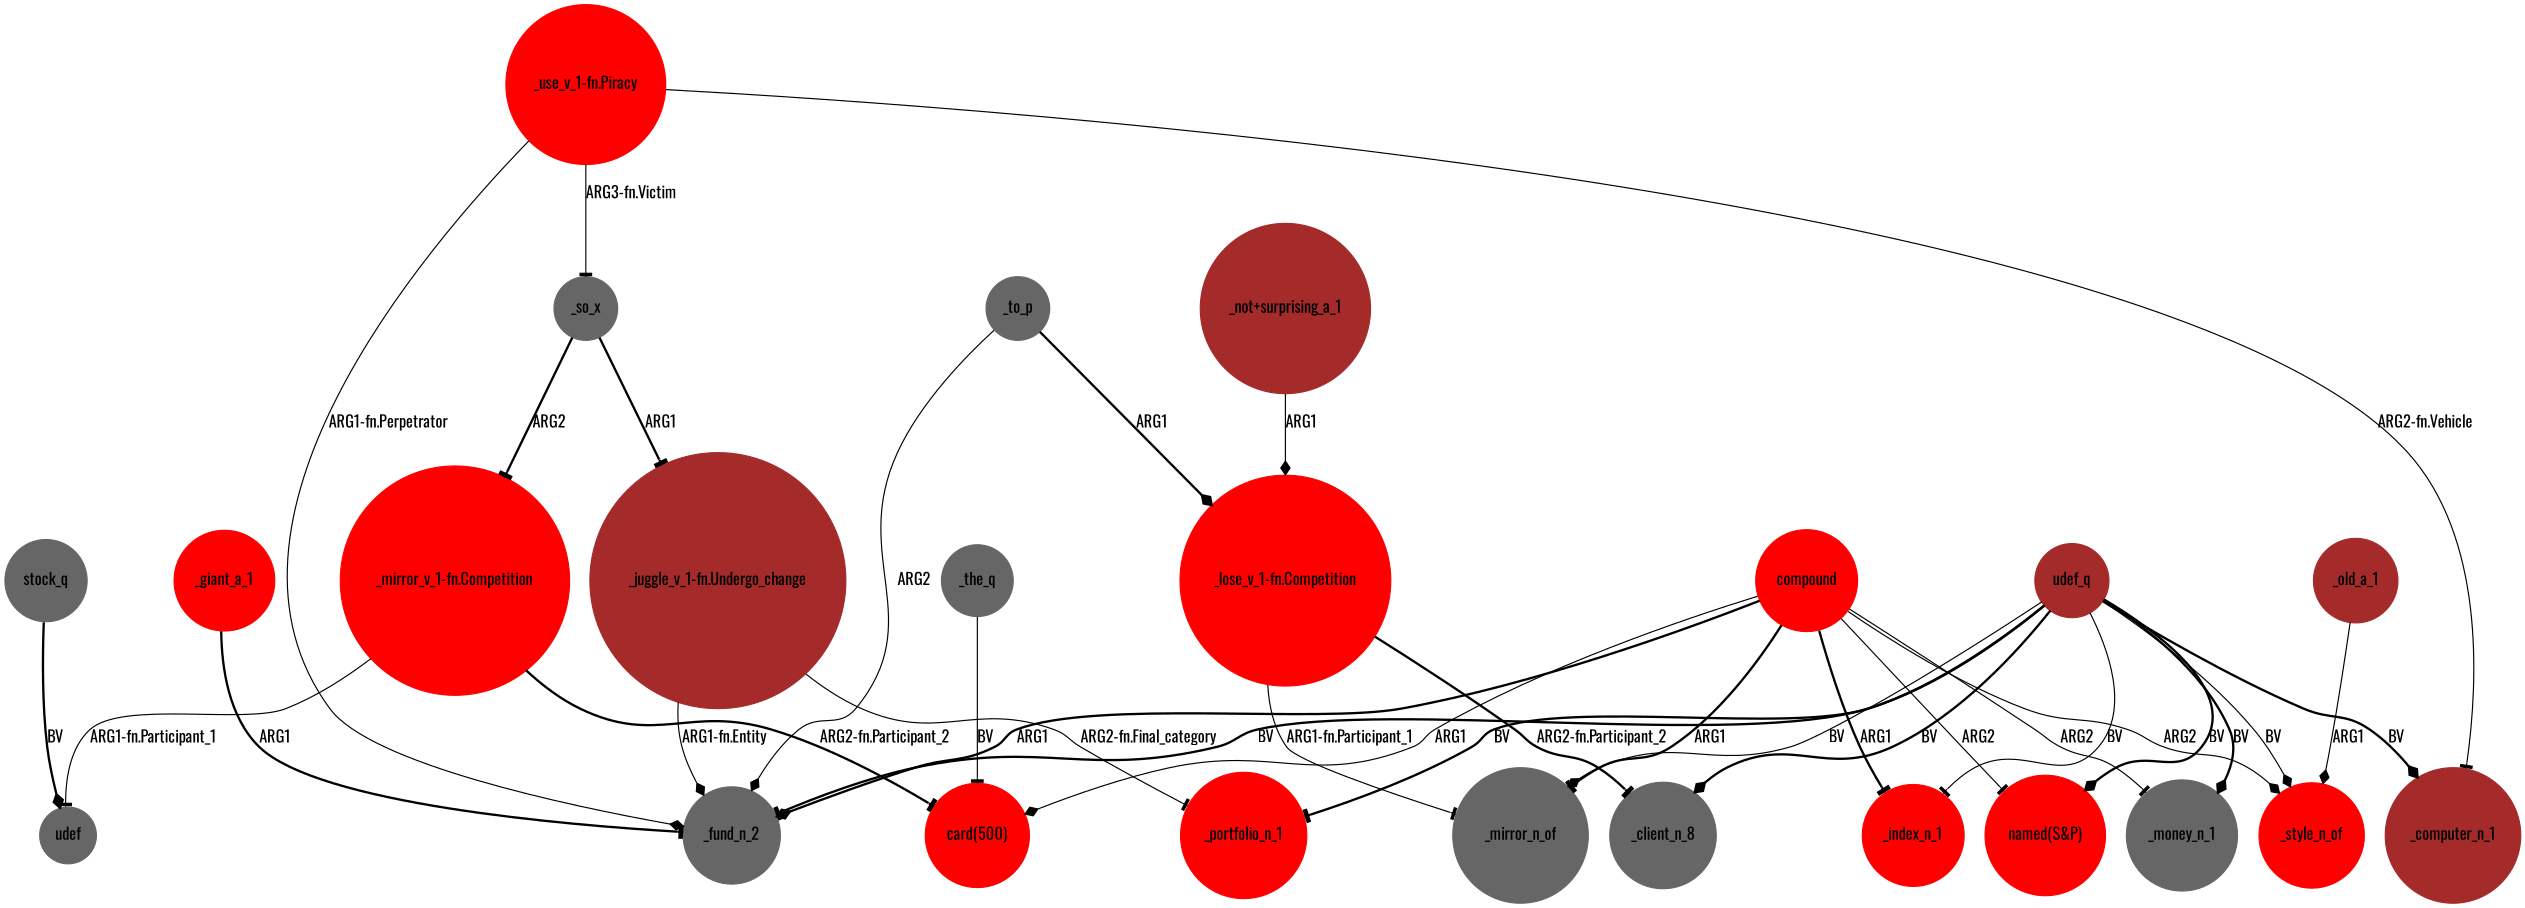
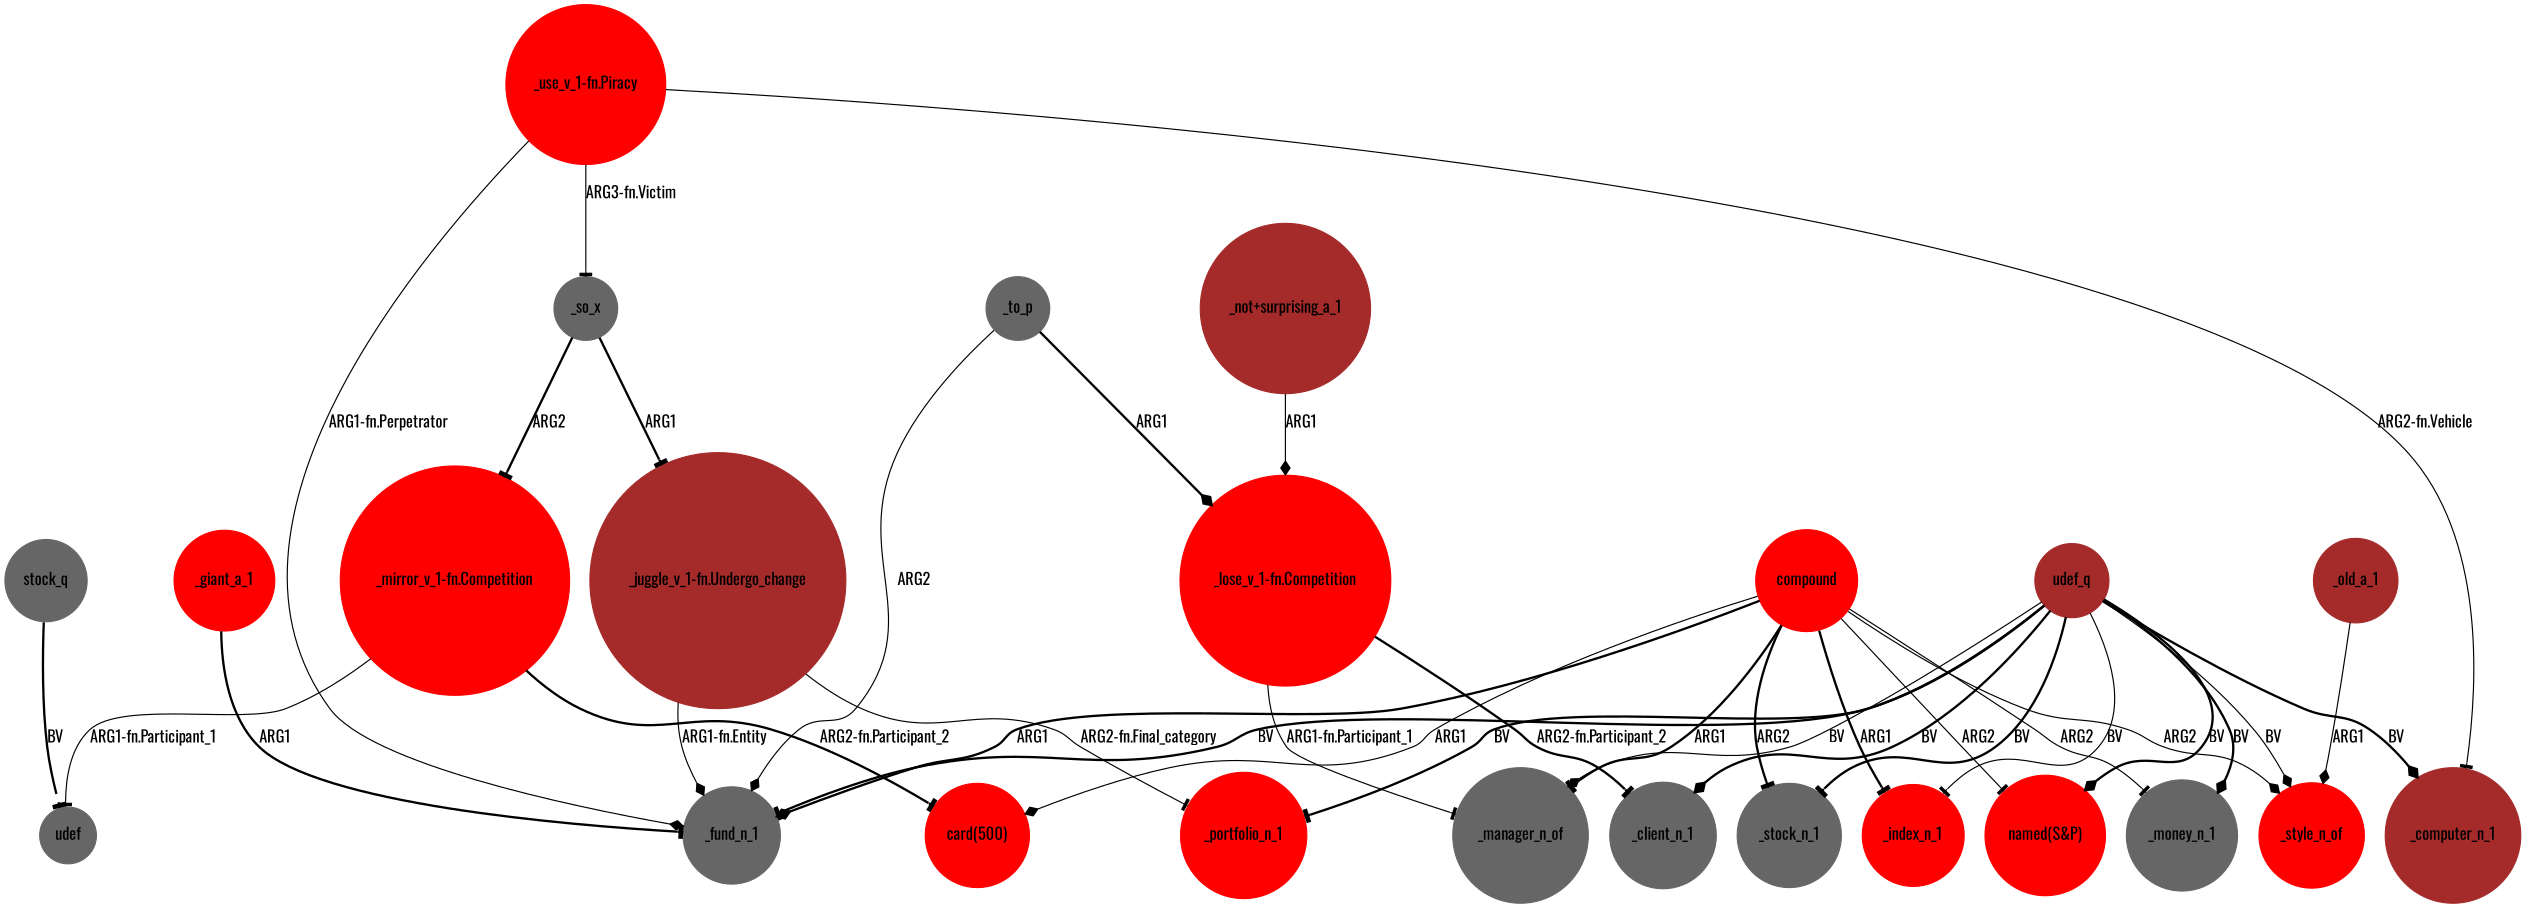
node "_the_q": removed
edge "stock_q" -> "udef": arrowhead diamond -> tee
node "_fund_n_2": label "_fund_n_2" -> "_fund_n_1"
node "_mirror_n_of": label "_mirror_n_of" -> "_manager_n_of"
node "_client_n_8": label "_client_n_8" -> "_client_n_1"
node "_stock_n_1": added
